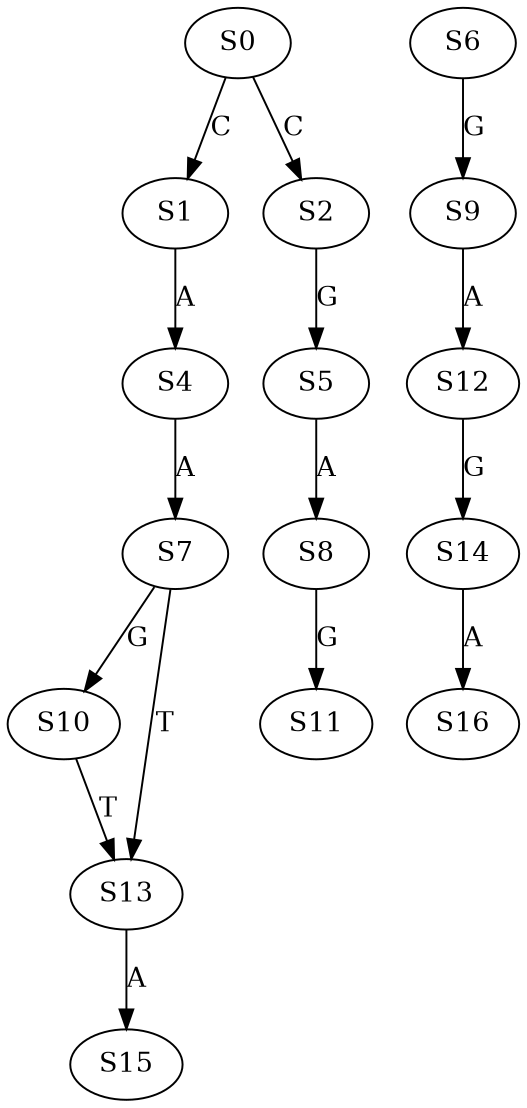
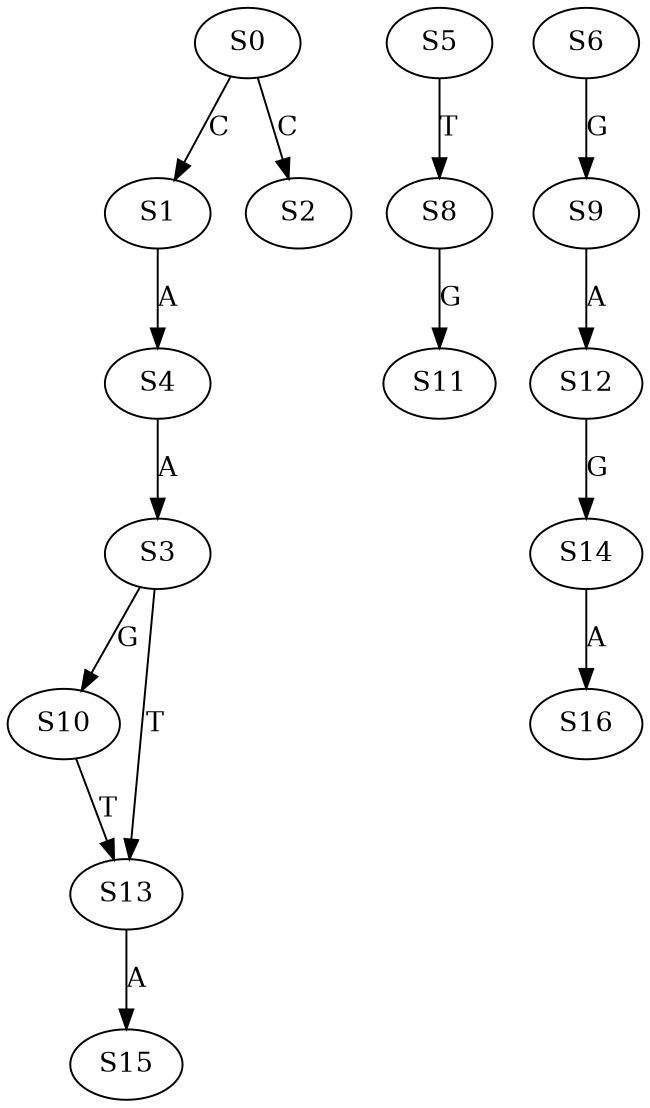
edge "S2" -> "S5": removed, label "G"
edge "S5" -> "S8": label "A" -> "T"
node "S7": label "S7" -> "S3"
